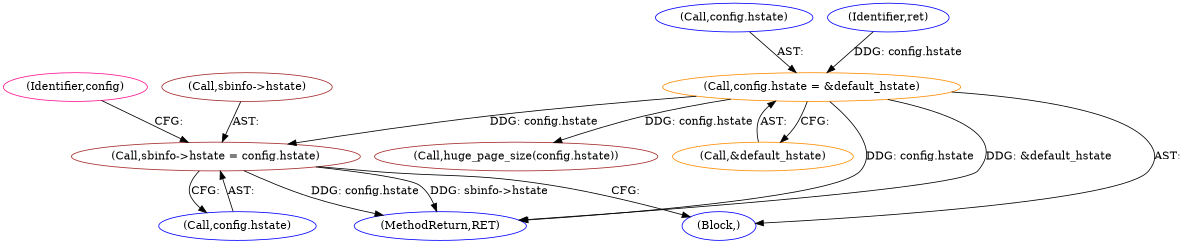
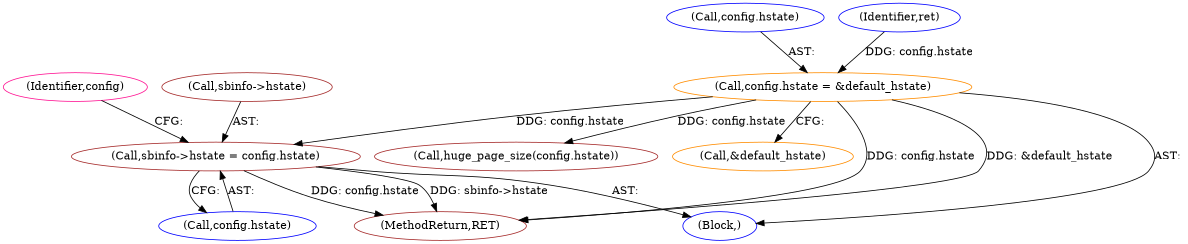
edge "(Call,&default_hstate)" -> "(Call,config.hstate = &default_hstate)": removed, label "AST:"
edge "(Call,sbinfo->hstate = config.hstate)" -> "(Block,)": label "CFG: " -> "AST: "
node "(MethodReturn,RET)": color blue -> brown
